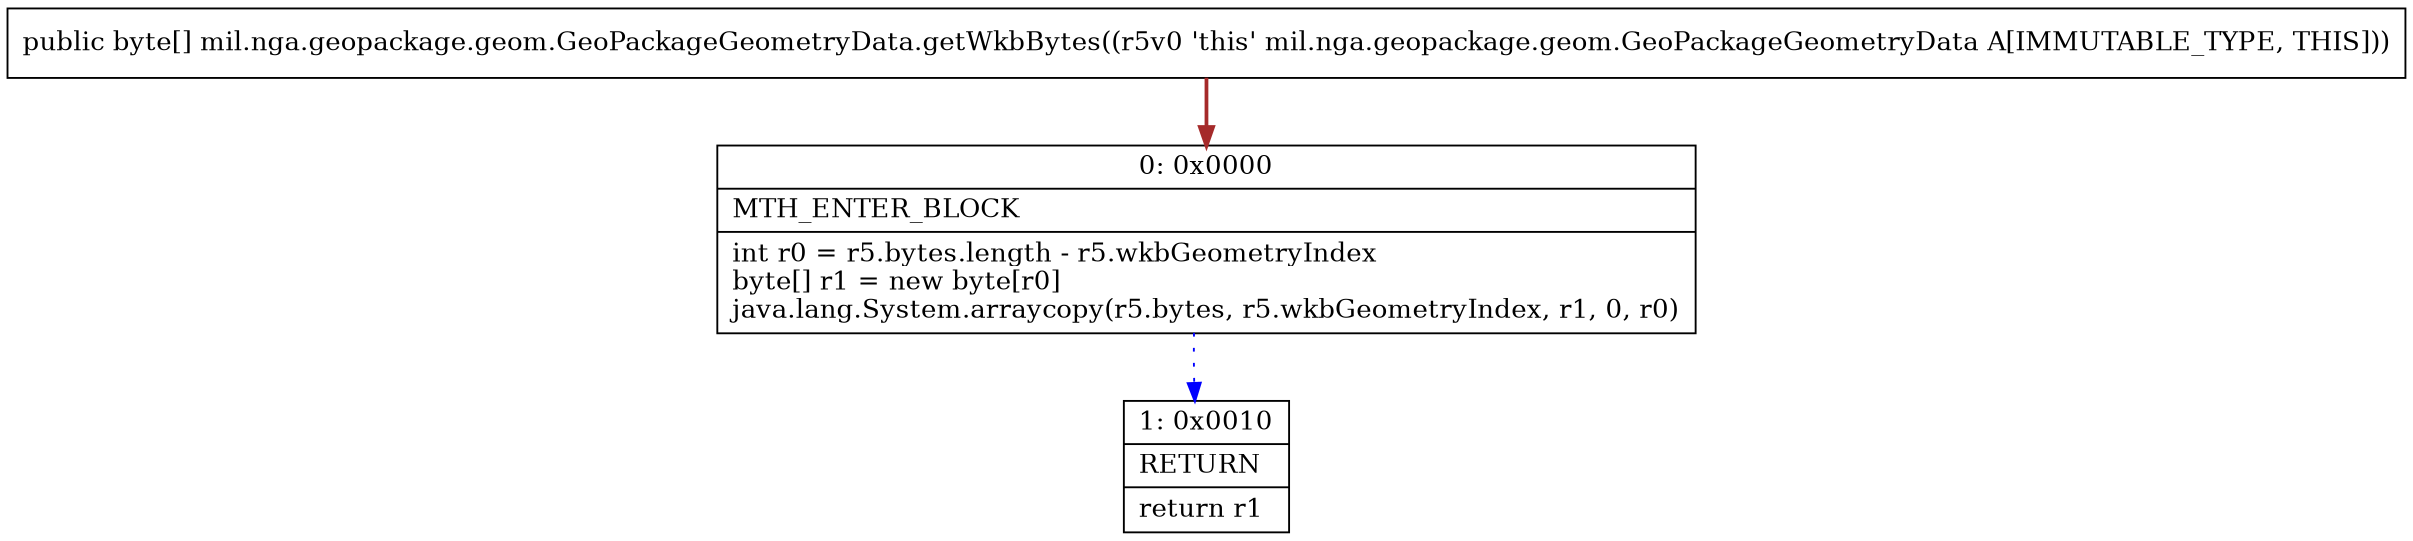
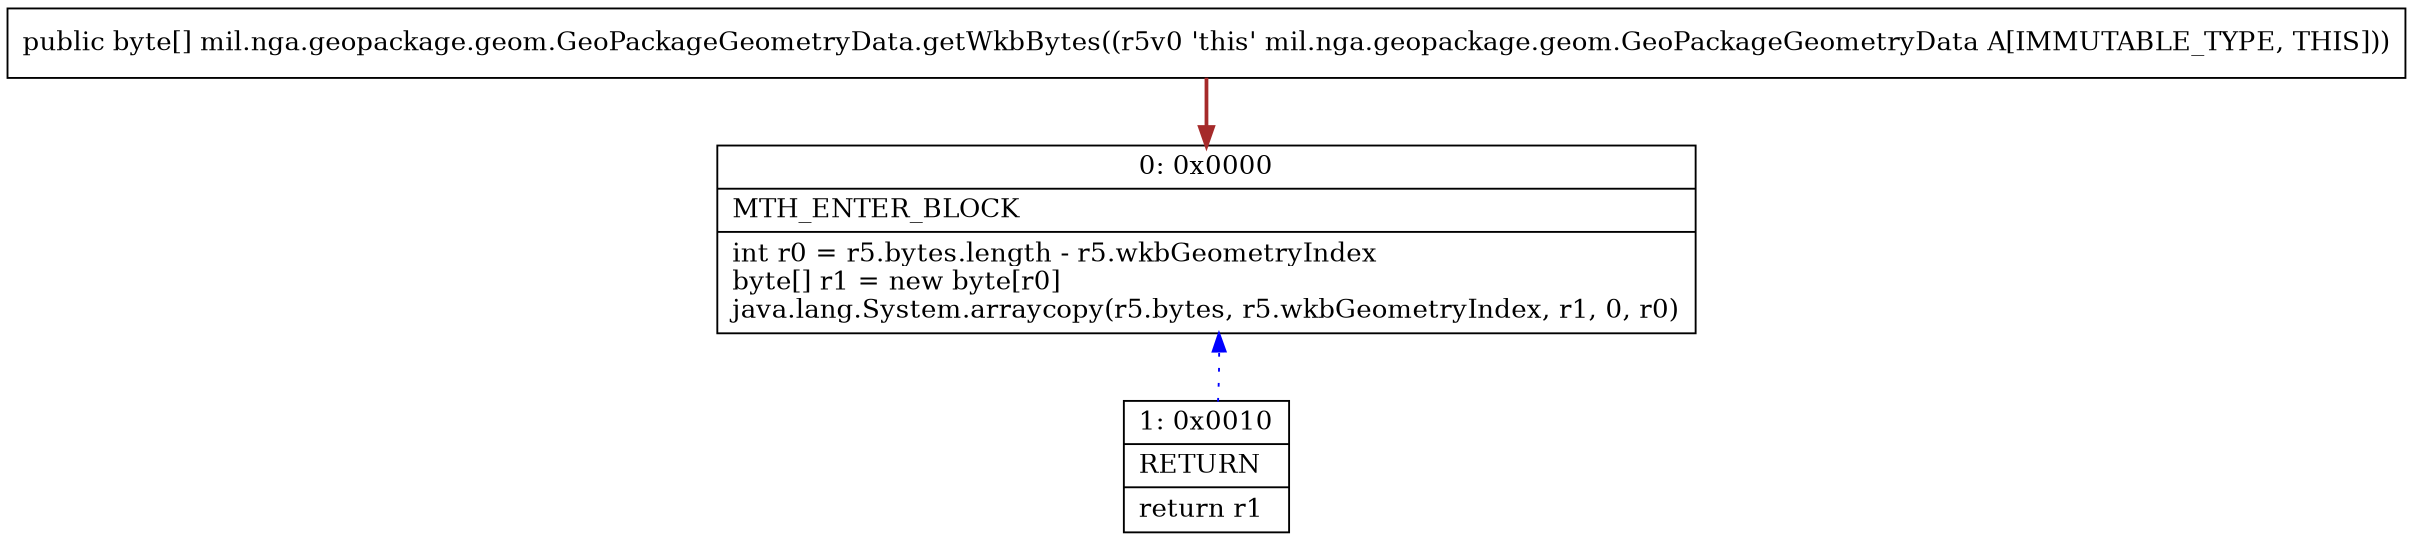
edge "0: 0x0000" -> "1: 0x0010": reversed
